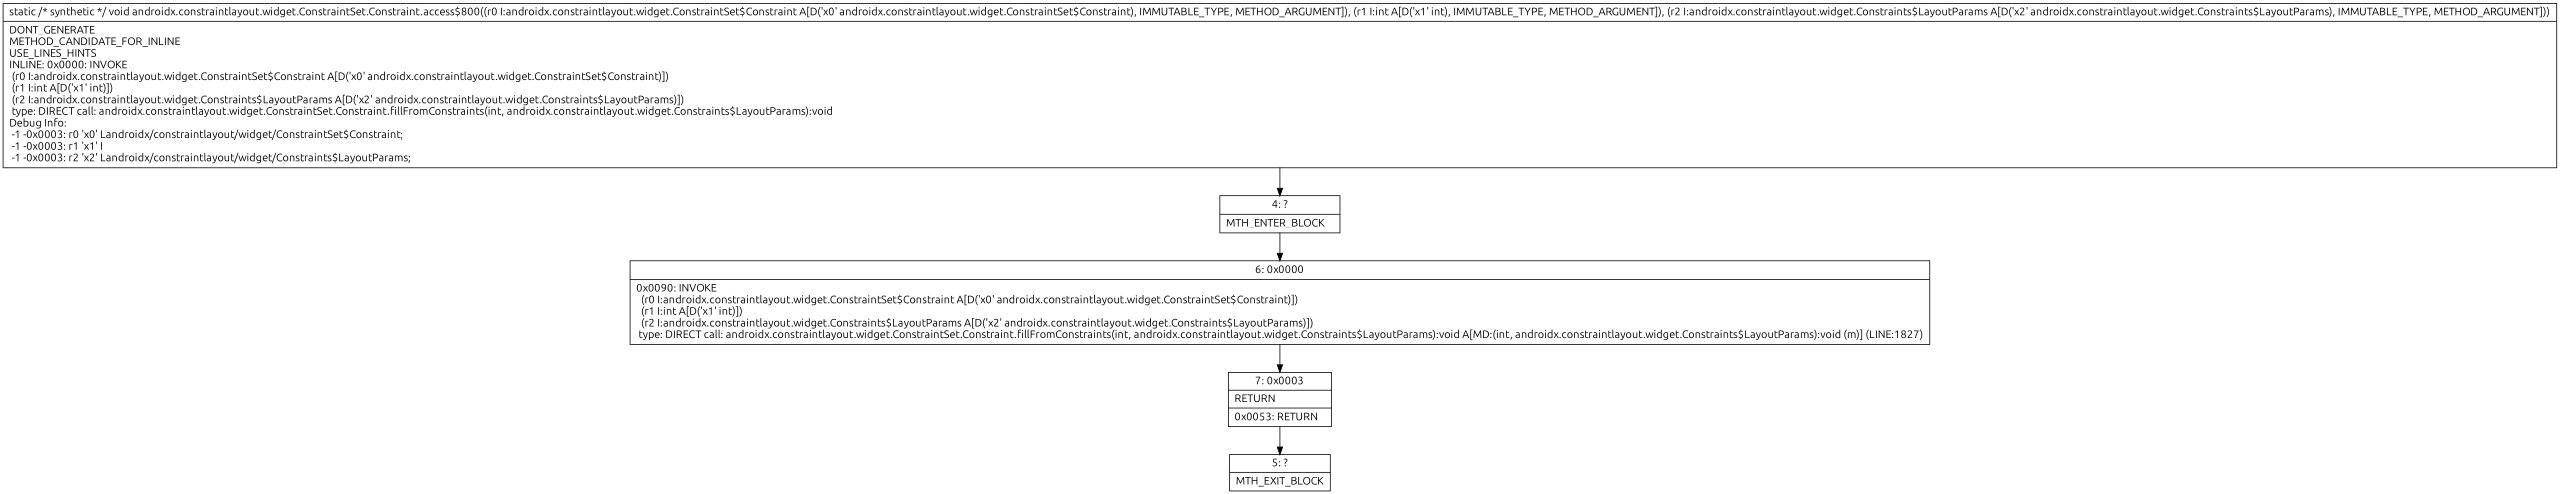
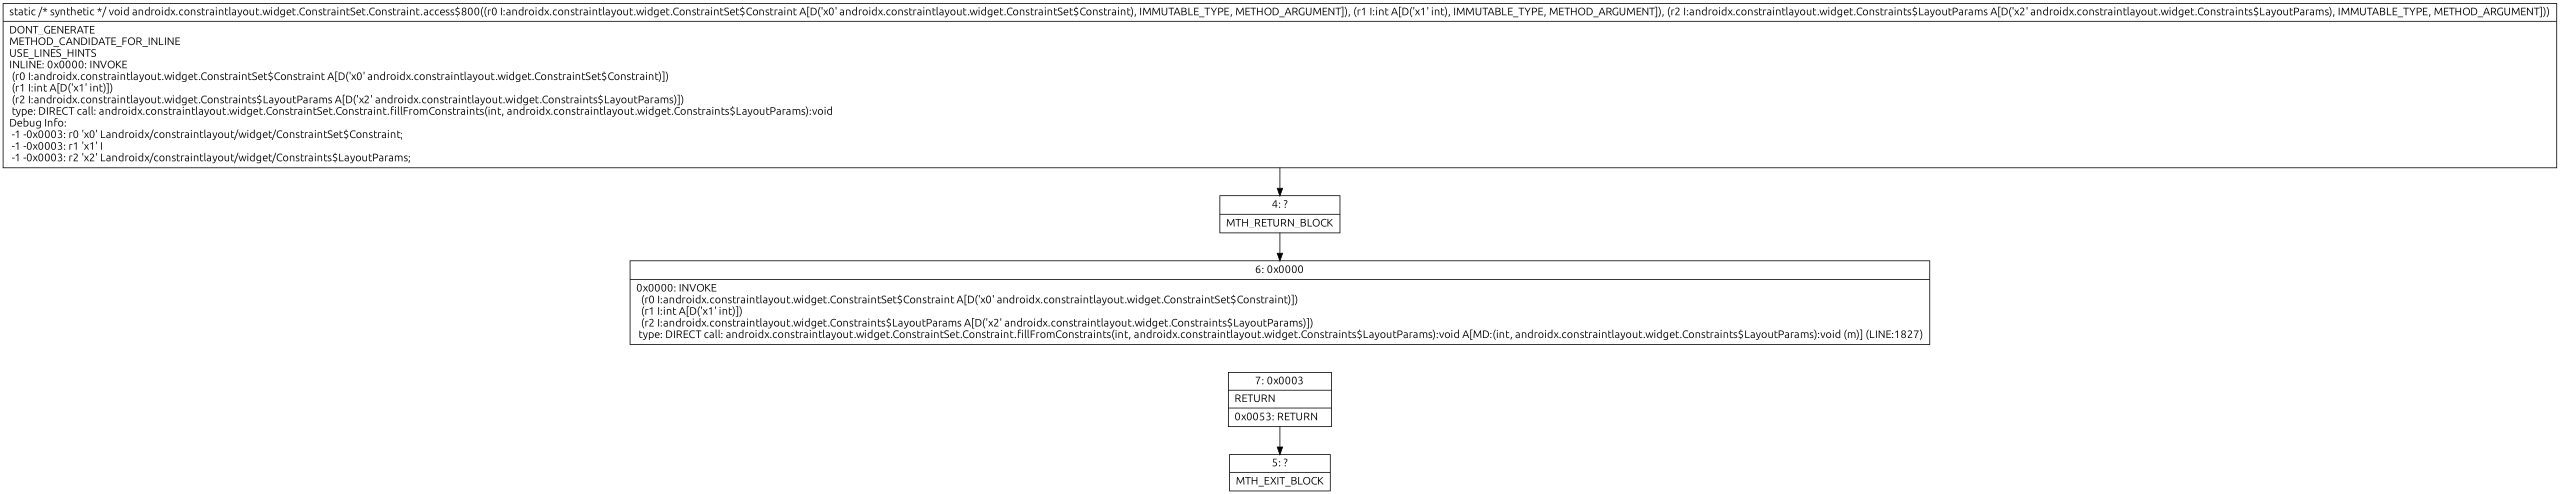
node "4: ?": text "MTH_ENTER_BLOCK" -> "MTH_RETURN_BLOCK"
node "6: 0x0000": text "0x0090: INVOKE" -> "0x0000: INVOKE"
edge "6: 0x0000" -> "7: 0x0003": removed
